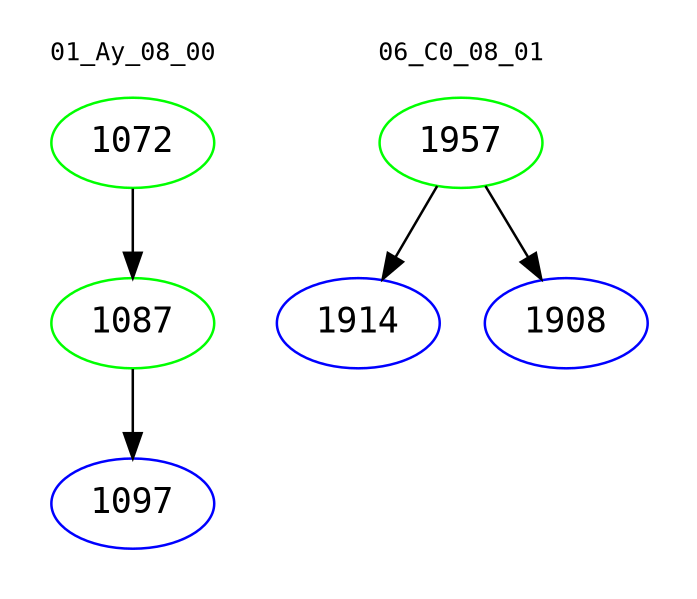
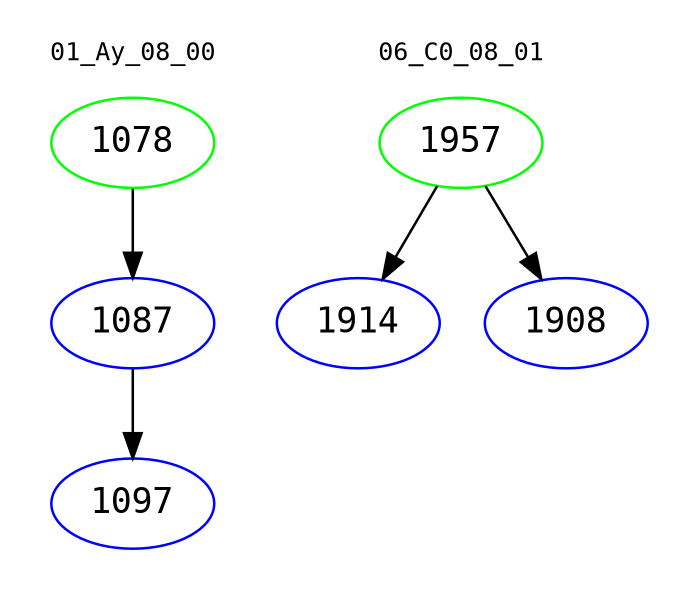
node "1072": label "1072" -> "1078"
node "1087": color green -> blue
